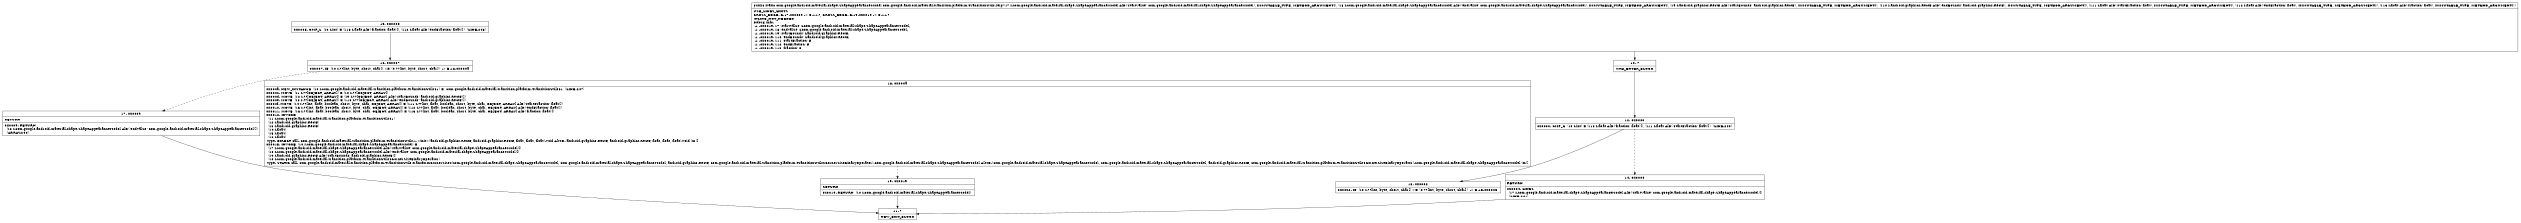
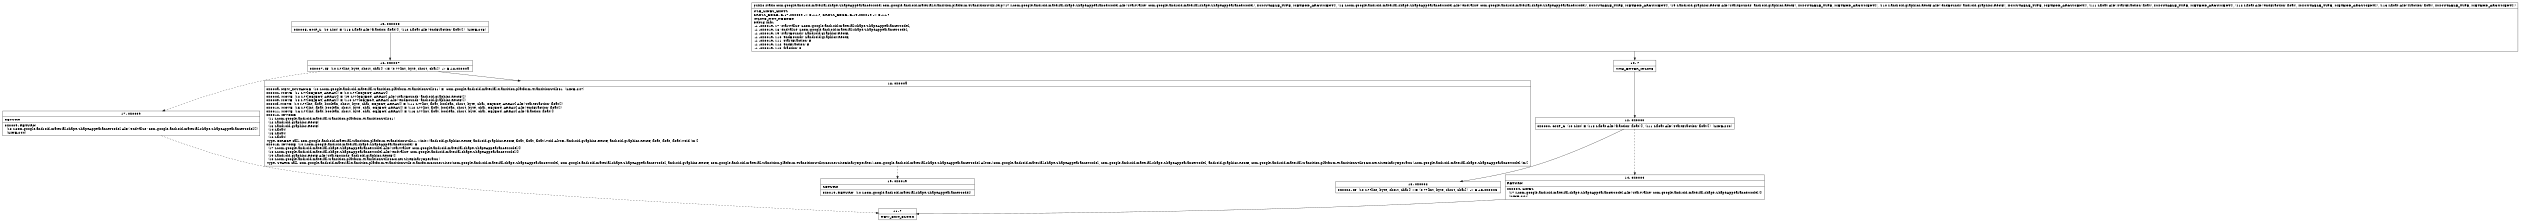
node "10: ?": text "MTH_ENTER_BLOCK" -> "MTH_ENTER_INLINE"
edge "16: 0x0007" -> "18: 0x000a": added
node "17: 0x0009": text "(ARRAY:244)" -> "(LINE:244)"
edge "17: 0x0009" -> "11: ?": style solid -> dashed
edge "19: 0x0019" -> "11: ?": removed
